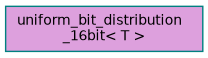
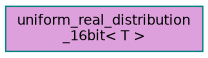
node "uniform_bit_distribution _16bit< T >": label "uniform_bit_distribution _16bit< T >" -> "uniform_real_distribution _16bit< T >"
